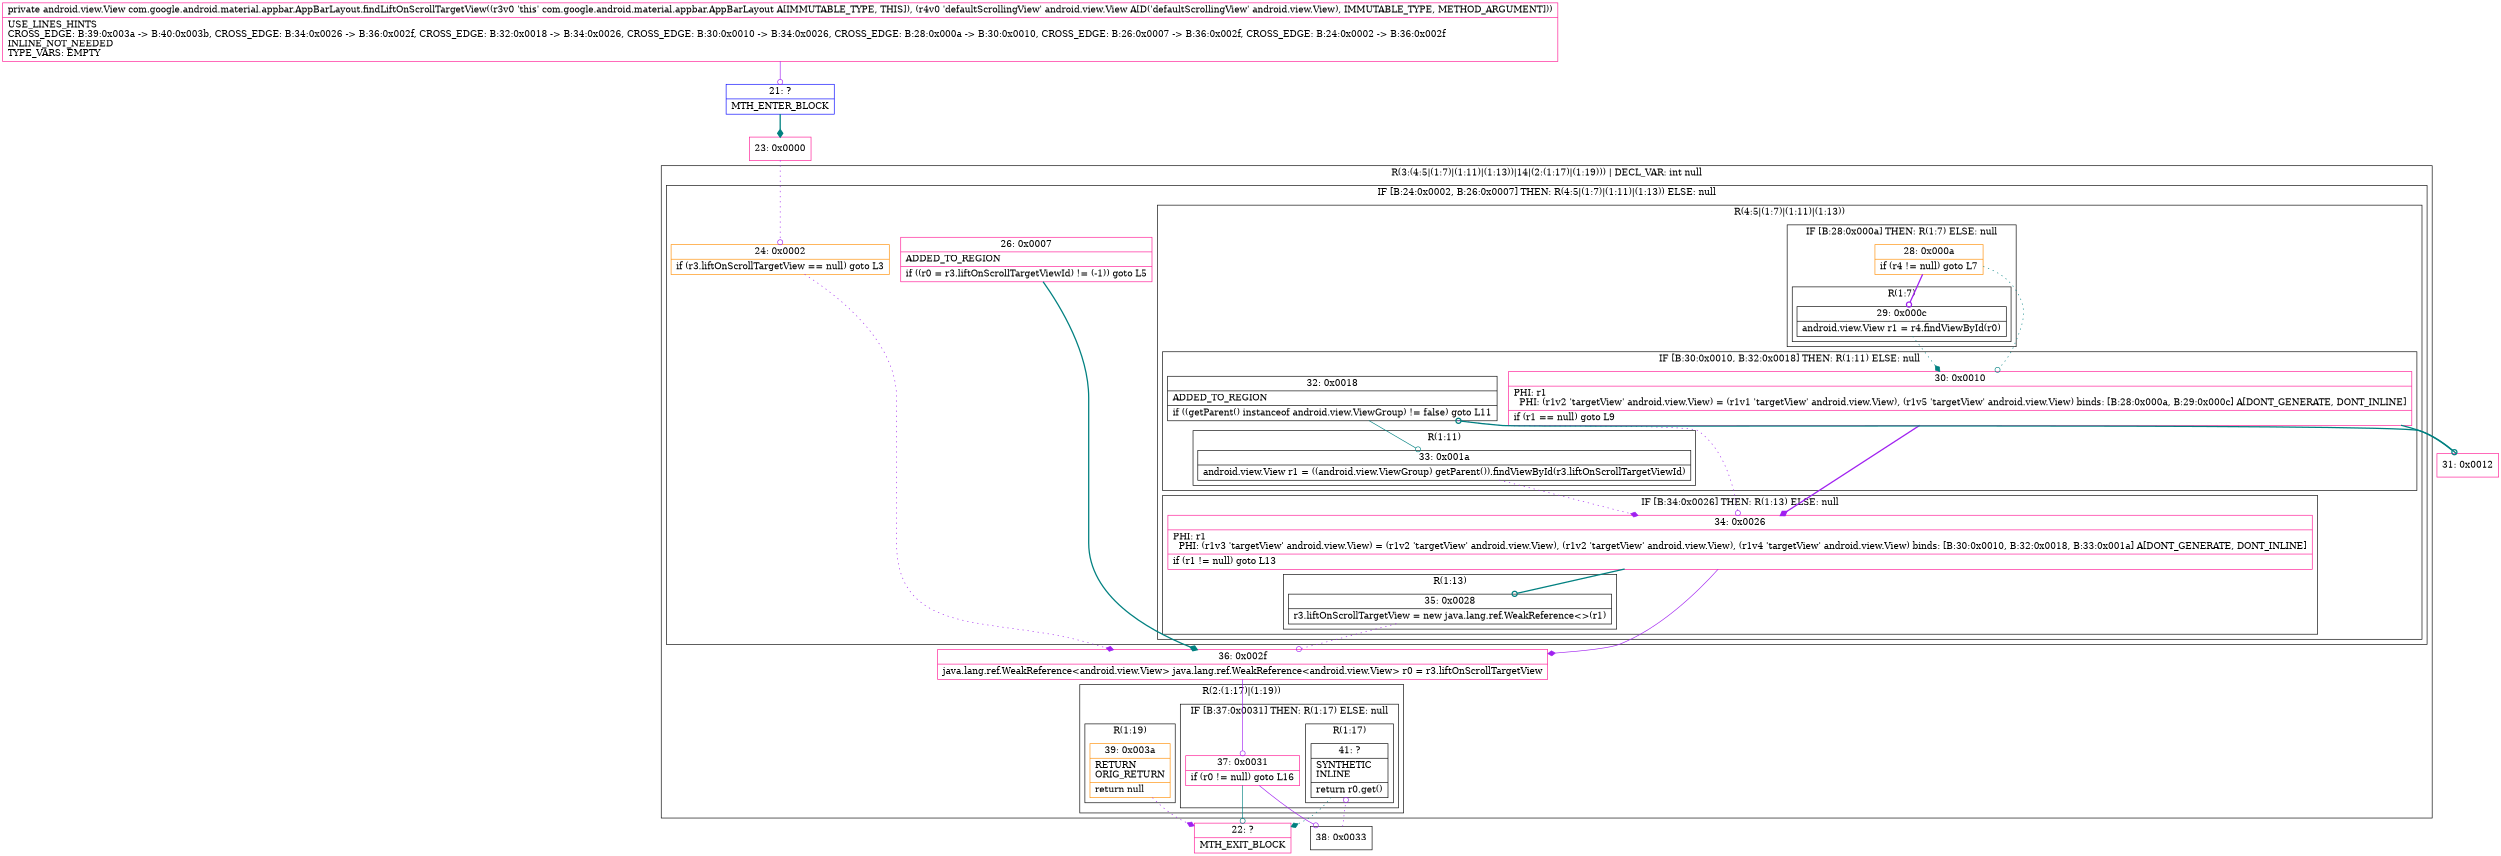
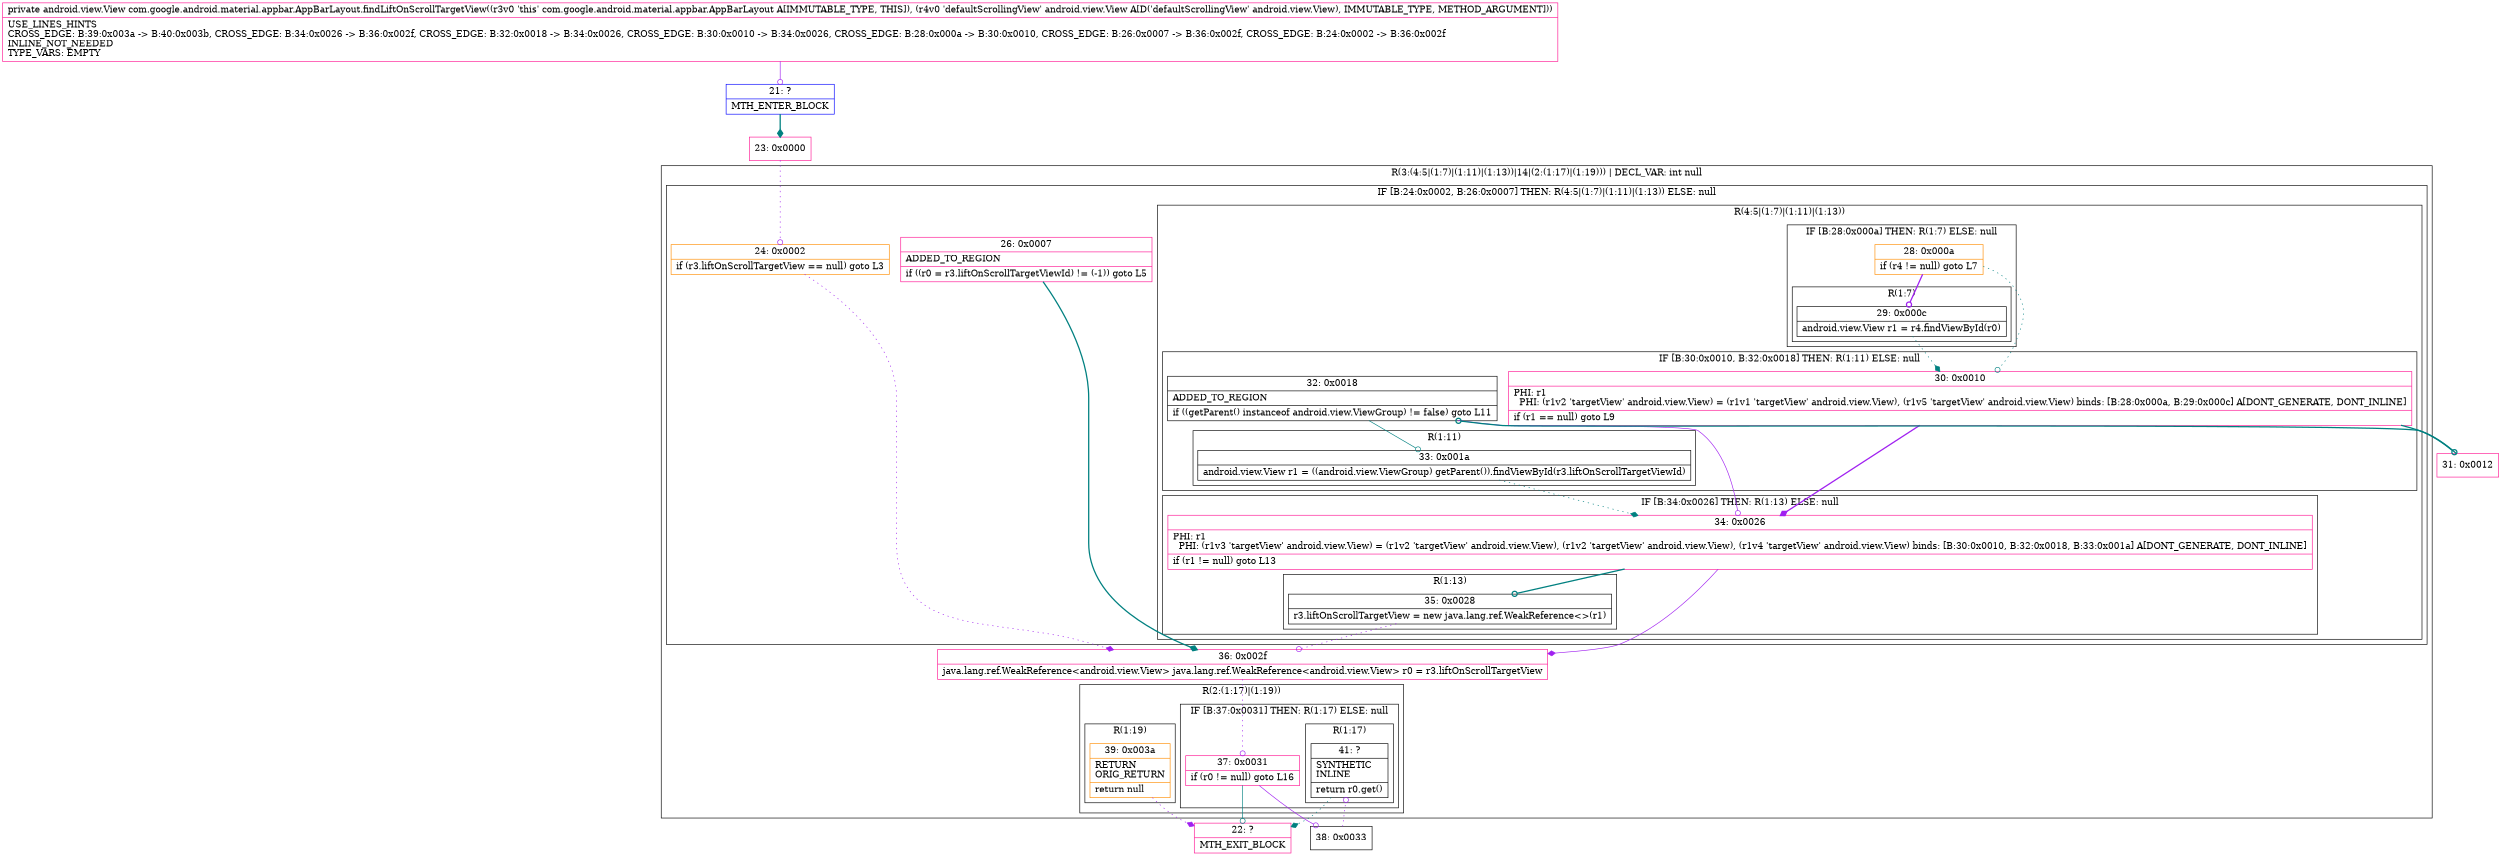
edge "32: 0x0018" -> "34: 0x0026": style dotted -> solid
edge "33: 0x001a" -> "34: 0x0026": color purple -> teal
edge "36: 0x002f" -> "37: 0x0031": style solid -> dotted
